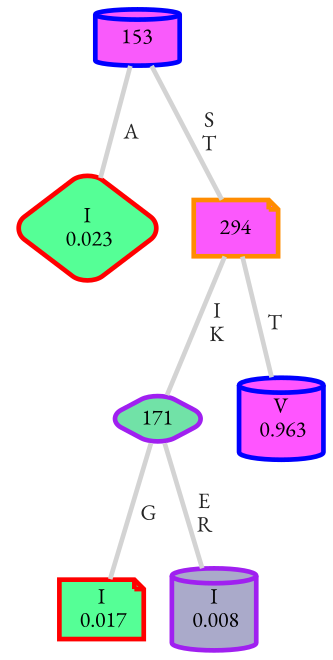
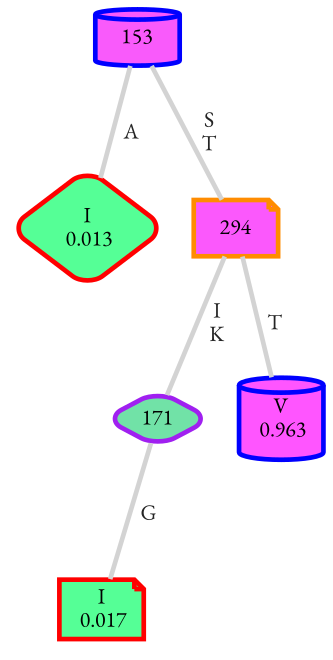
node "I 0.023": label "I 0.023" -> "I 0.013"
node "I 0.008": removed
